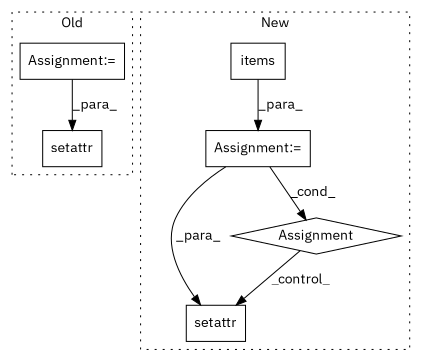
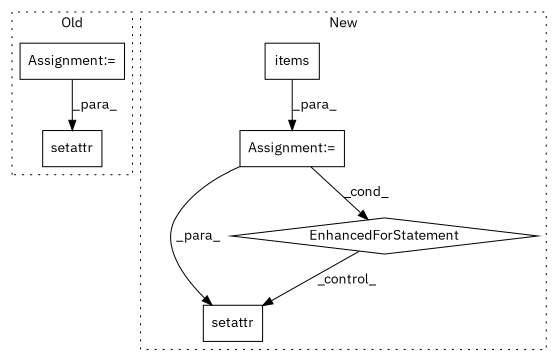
node "Assignment": label "Assignment" -> "EnhancedForStatement"
